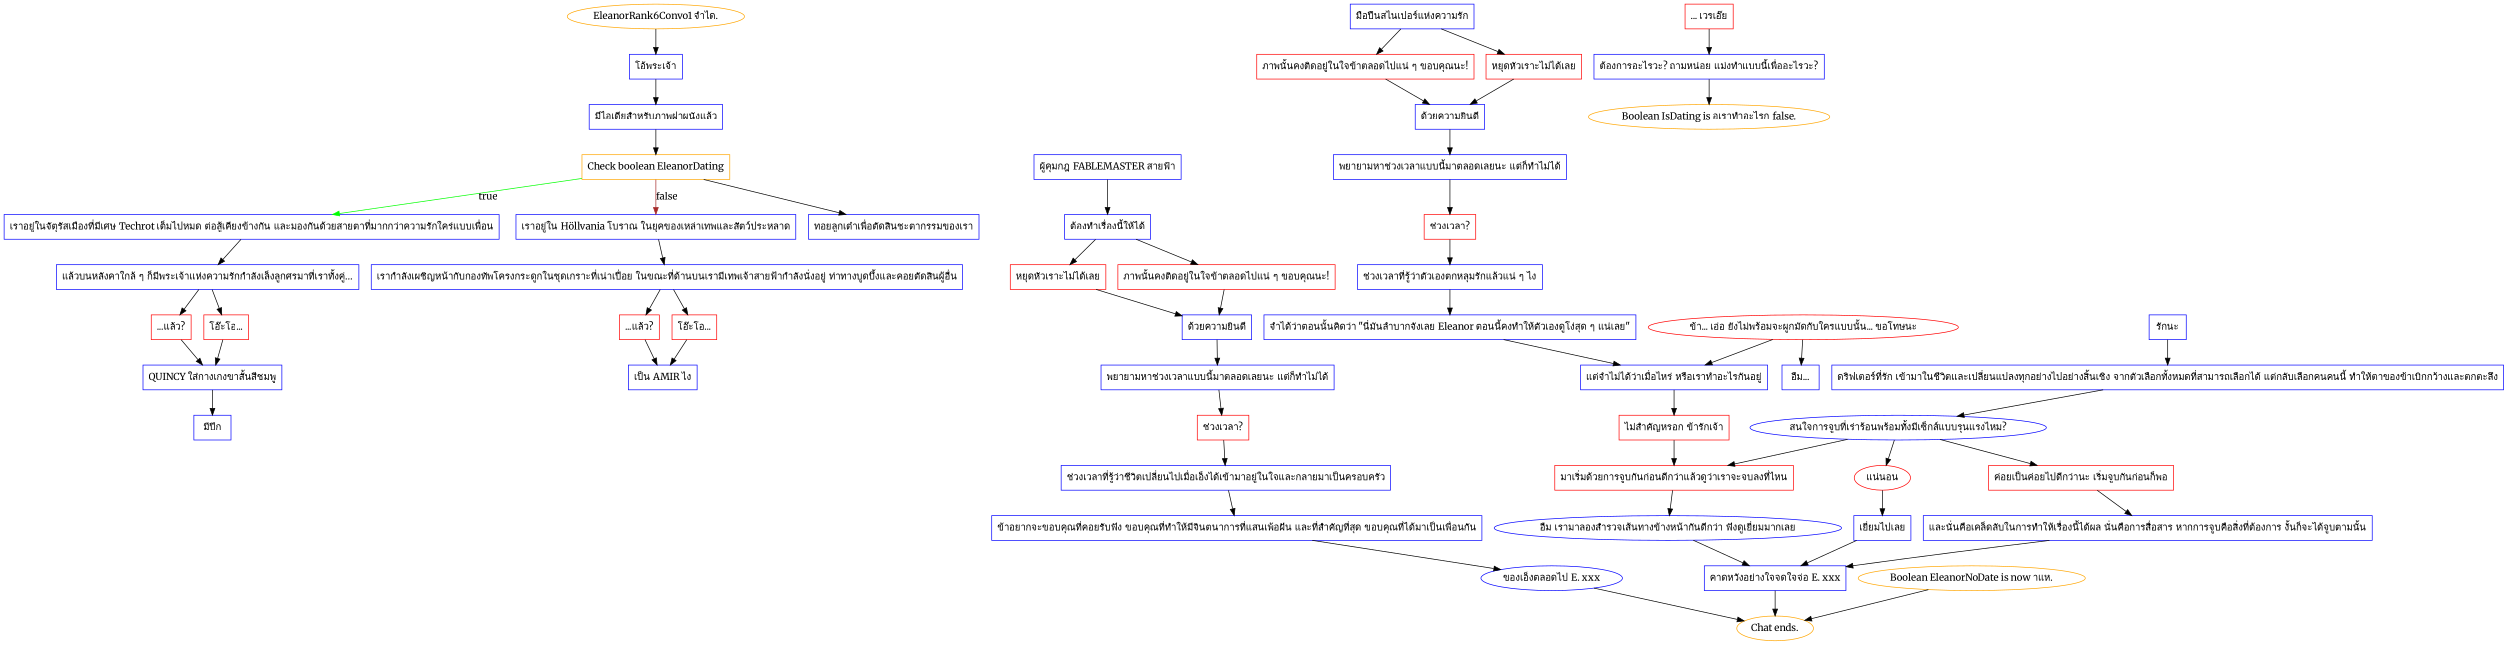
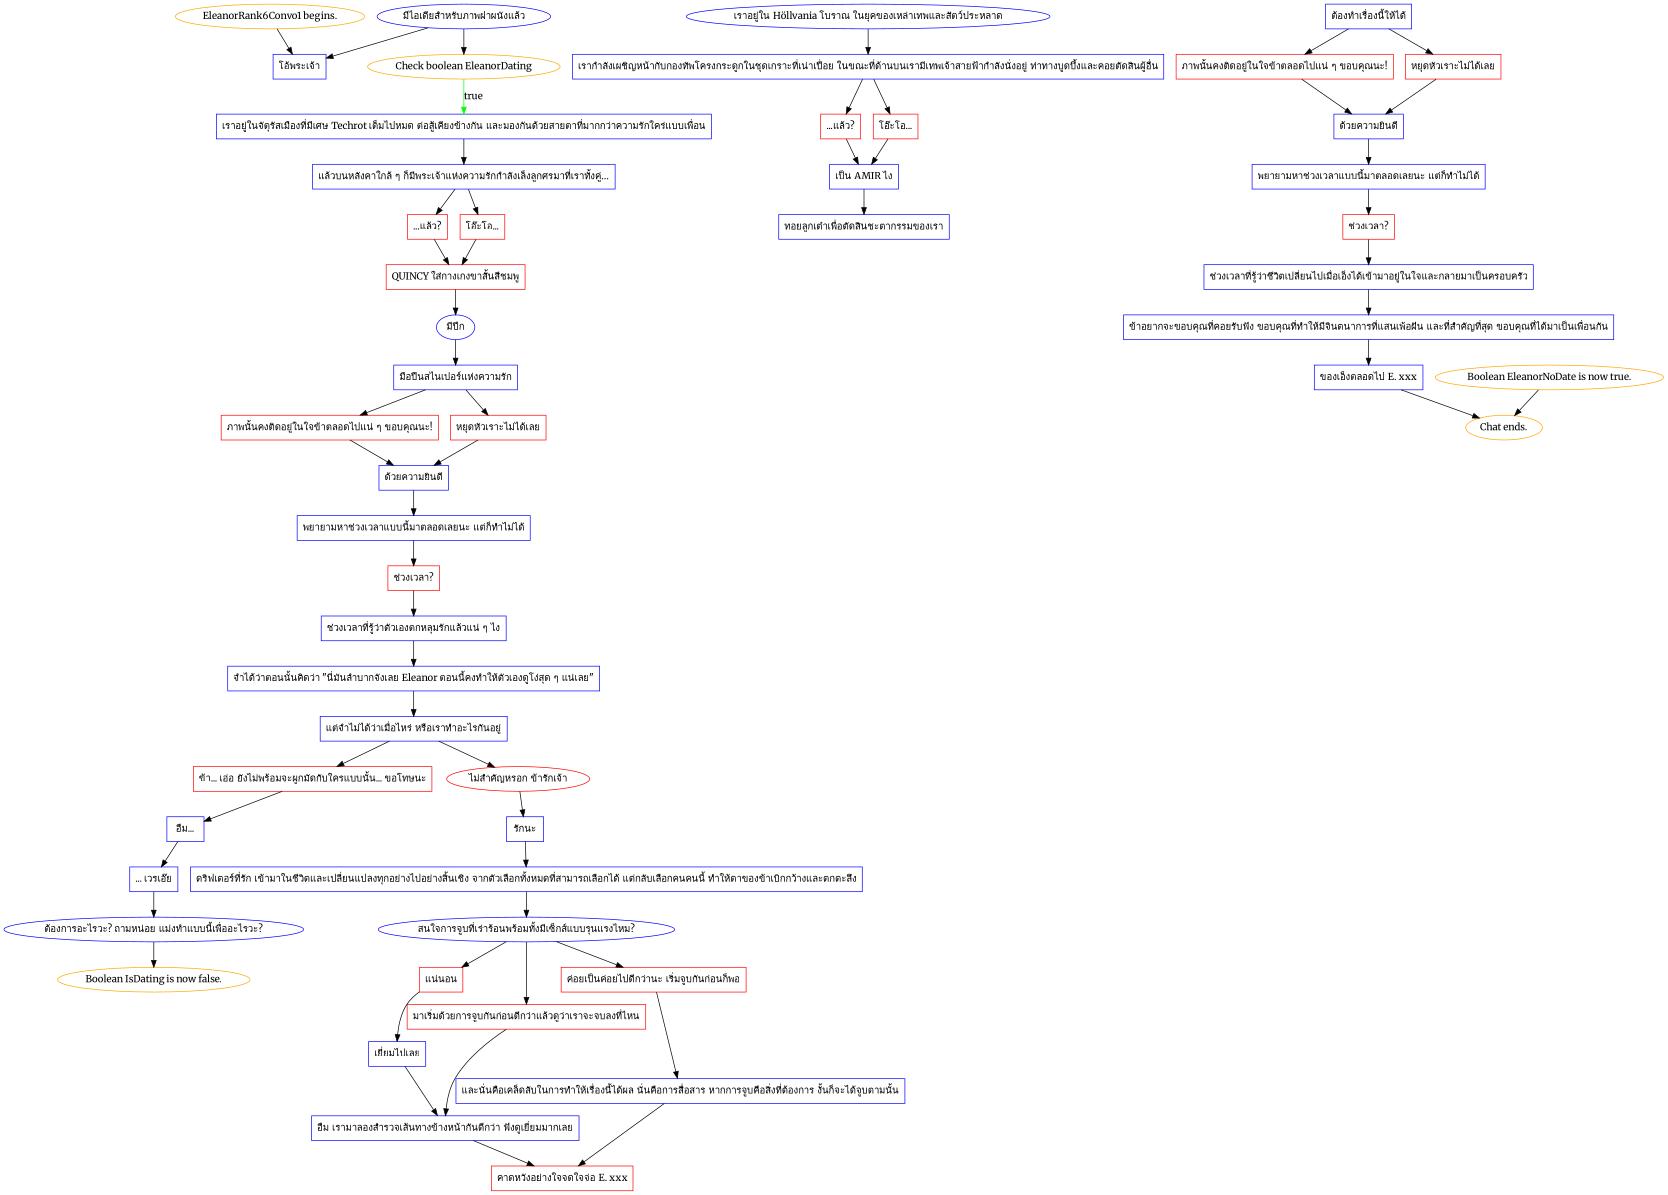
node "EleanorRank6Convo1 จำได.": label "EleanorRank6Convo1 จำได." -> "EleanorRank6Convo1 begins."
node "... เวรเอ๊ย": color red -> blue
node "ต้องการอะไรวะ? ถามหน่อย แม่งทำแบบนี้เพื่ออะไรวะ?": shape box -> ellipse
edge "โอ้พระเจ้า" -> "มีไอเดียสำหรับภาพฝาผนังแล้ว": reversed
node "มีไอเดียสำหรับภาพฝาผนังแล้ว": shape box -> ellipse
node "Boolean IsDating is อเราทำอะไรก false.": label "Boolean IsDating is อเราทำอะไรก false." -> "Boolean IsDating is now false."
node "Check boolean EleanorDating": shape box -> ellipse
node "ผู้คุมกฎ FABLEMASTER สายฟ้า": removed
edge "Check boolean EleanorDating" -> "เราอยู่ใน Höllvania โบราณ ในยุคของเหล่าเทพและสัตว์ประหลาด": removed, label "false"
edge "Check boolean EleanorDating" -> "ทอยลูกเต๋าเพื่อตัดสินชะตากรรมของเรา": now "เป็น AMIR ไง" -> "ทอยลูกเต๋าเพื่อตัดสินชะตากรรมของเรา"
node "เราอยู่ใน Höllvania โบราณ ในยุคของเหล่าเทพและสัตว์ประหลาด": shape box -> ellipse
node "ข้า... เอ่อ ยังไม่พร้อมจะผูกมัดกับใครแบบนั้น... ขอโทษนะ": shape ellipse -> box
edge "มีปีก" -> "มือปืนสไนเปอร์แห่งความรัก": added
edge "ข้า... เอ่อ ยังไม่พร้อมจะผูกมัดกับใครแบบนั้น... ขอโทษนะ" -> "แต่จำไม่ได้ว่าเมื่อไหร่ หรือเราทำอะไรกันอยู่": reversed
node "QUINCY ใส่กางเกงขาสั้นสีชมพู": color blue -> red
node "มีปีก": shape box -> ellipse
node "ไม่สำคัญหรอก ข้ารักเจ้า": shape box -> ellipse
edge "ไม่สำคัญหรอก ข้ารักเจ้า" -> "มาเริ่มด้วยการจูบกันก่อนดีกว่าแล้วดูว่าเราจะจบลงที่ไหน": now "ไม่สำคัญหรอก ข้ารักเจ้า" -> "รักนะ"
node "แน่นอน": shape ellipse -> box
node "อืม เรามาลองสำรวจเส้นทางข้างหน้ากันดีกว่า ฟังดูเยี่ยมมากเลย": shape ellipse -> box
edge "เยี่ยมไปเลย" -> "คาดหวังอย่างใจจดใจจ่อ E. xxx": now "เยี่ยมไปเลย" -> "อืม เรามาลองสำรวจเส้นทางข้างหน้ากันดีกว่า ฟังดูเยี่ยมมากเลย"
node "ของเอ็งตลอดไป E. xxx": shape ellipse -> box
node "คาดหวังอย่างใจจดใจจ่อ E. xxx": color blue -> red
node "Boolean EleanorNoDate is now าแห.": label "Boolean EleanorNoDate is now าแห." -> "Boolean EleanorNoDate is now true."
edge "คาดหวังอย่างใจจดใจจ่อ E. xxx" -> "Chat ends.": removed
edge "อืม..." -> "... เวรเอ๊ย": added
